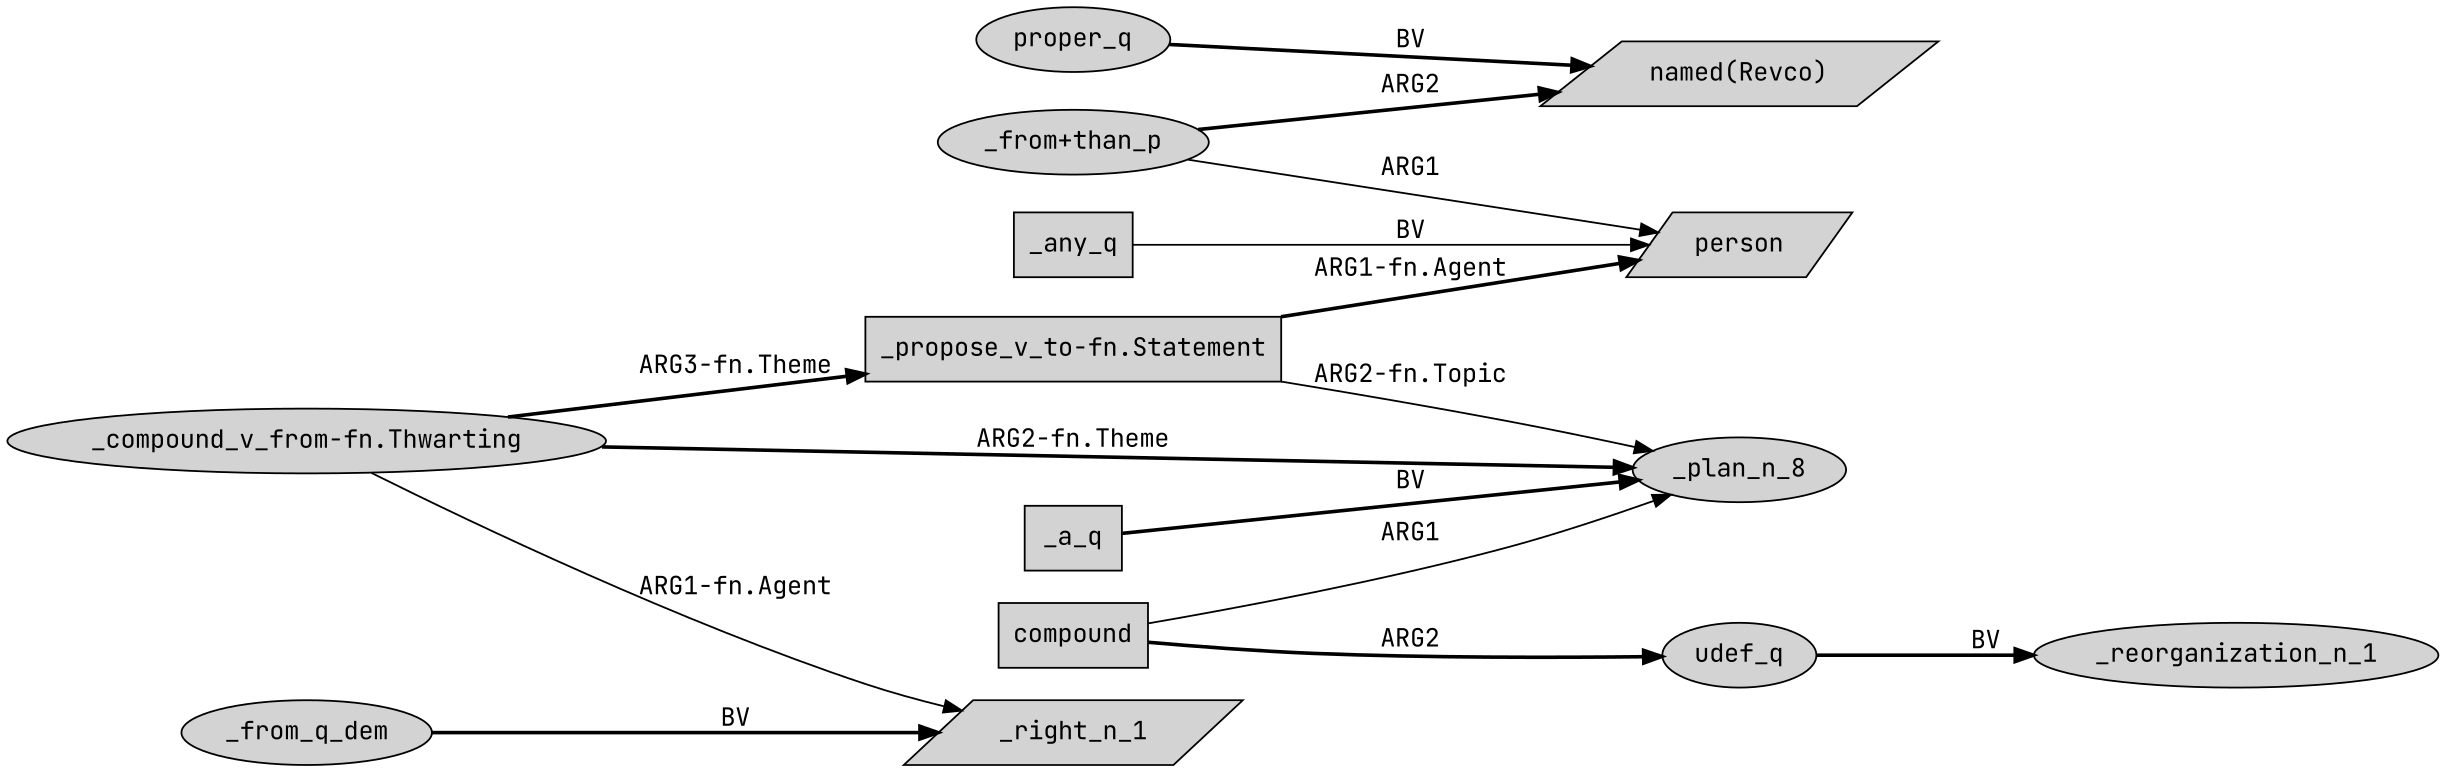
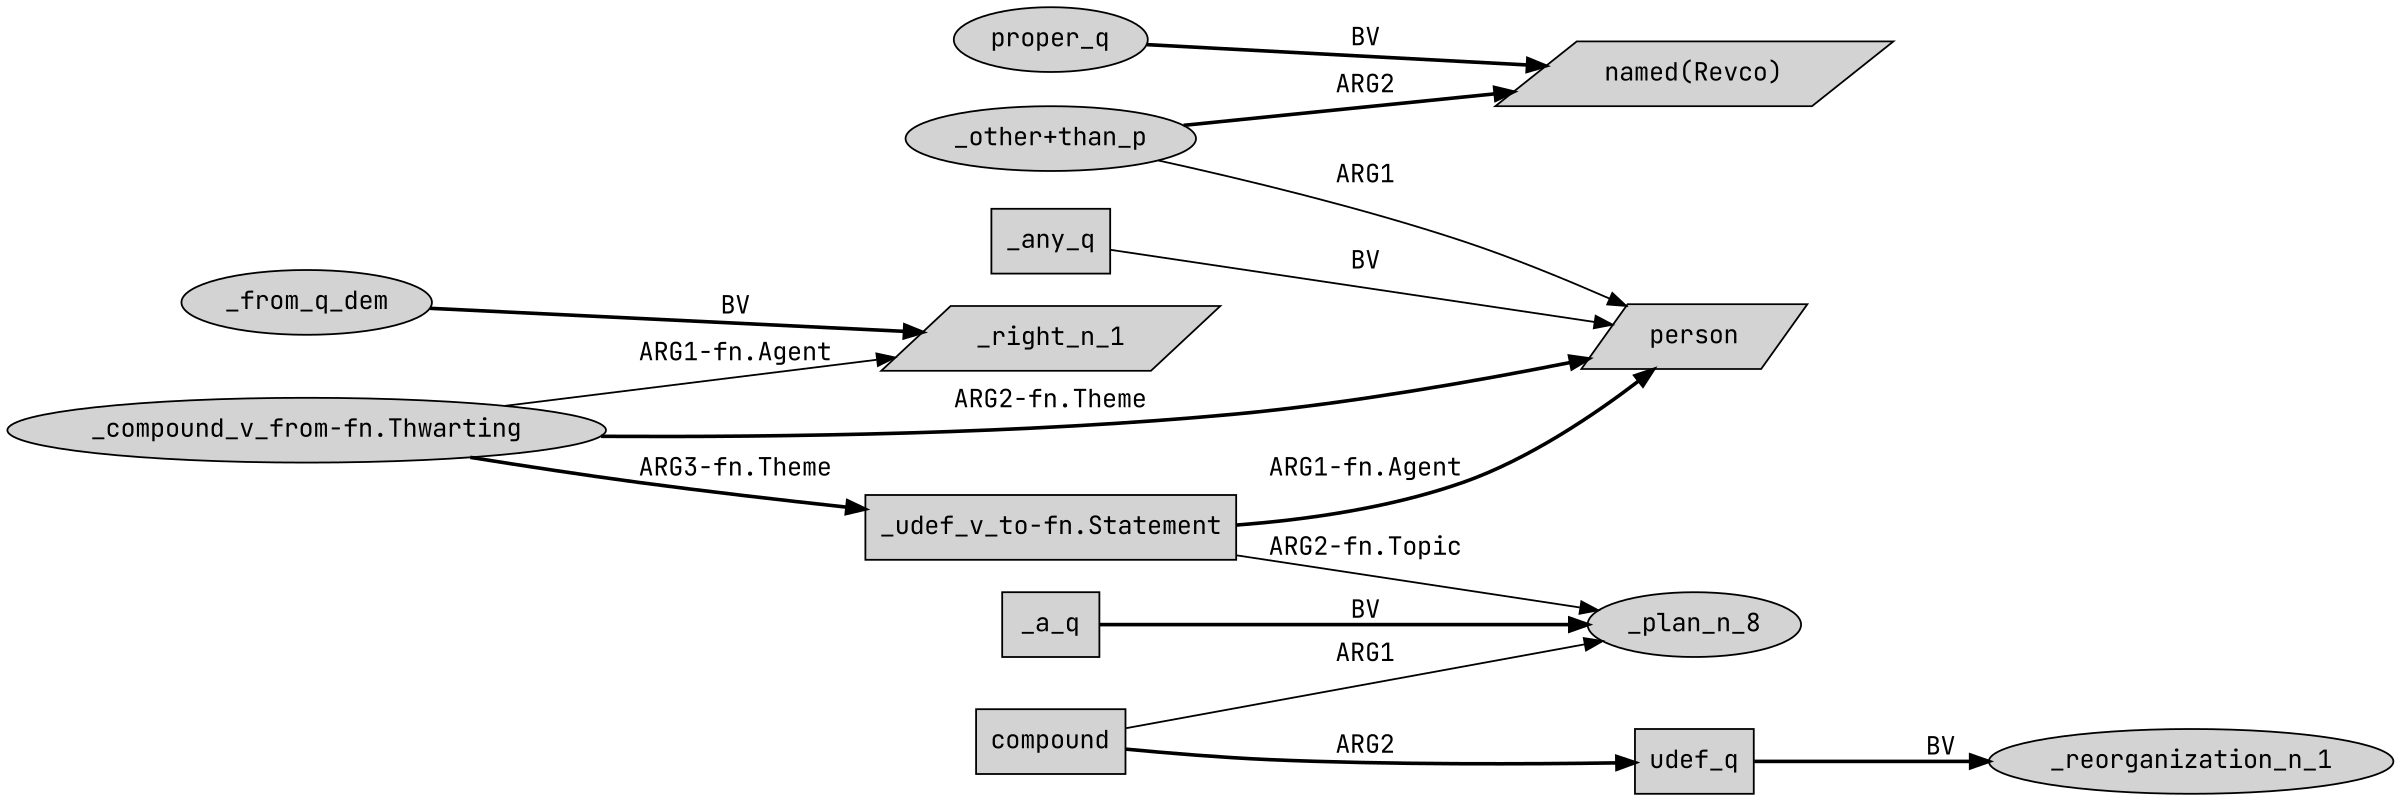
node "_from+than_p": label "_from+than_p" -> "_other+than_p"
node "_propose_v_to-fn.Statement": label "_propose_v_to-fn.Statement" -> "_udef_v_to-fn.Statement"
edge "_compound_v_from-fn.Thwarting" -> "_plan_n_8": now "_compound_v_from-fn.Thwarting" -> "person"
node "udef_q": shape ellipse -> box
